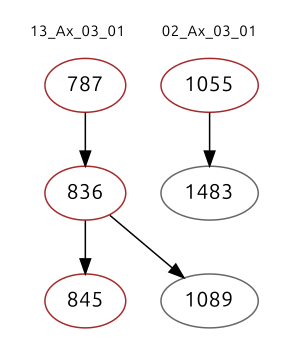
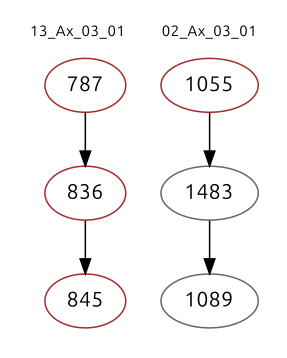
edge "836" -> "1089": now "1483" -> "1089"
